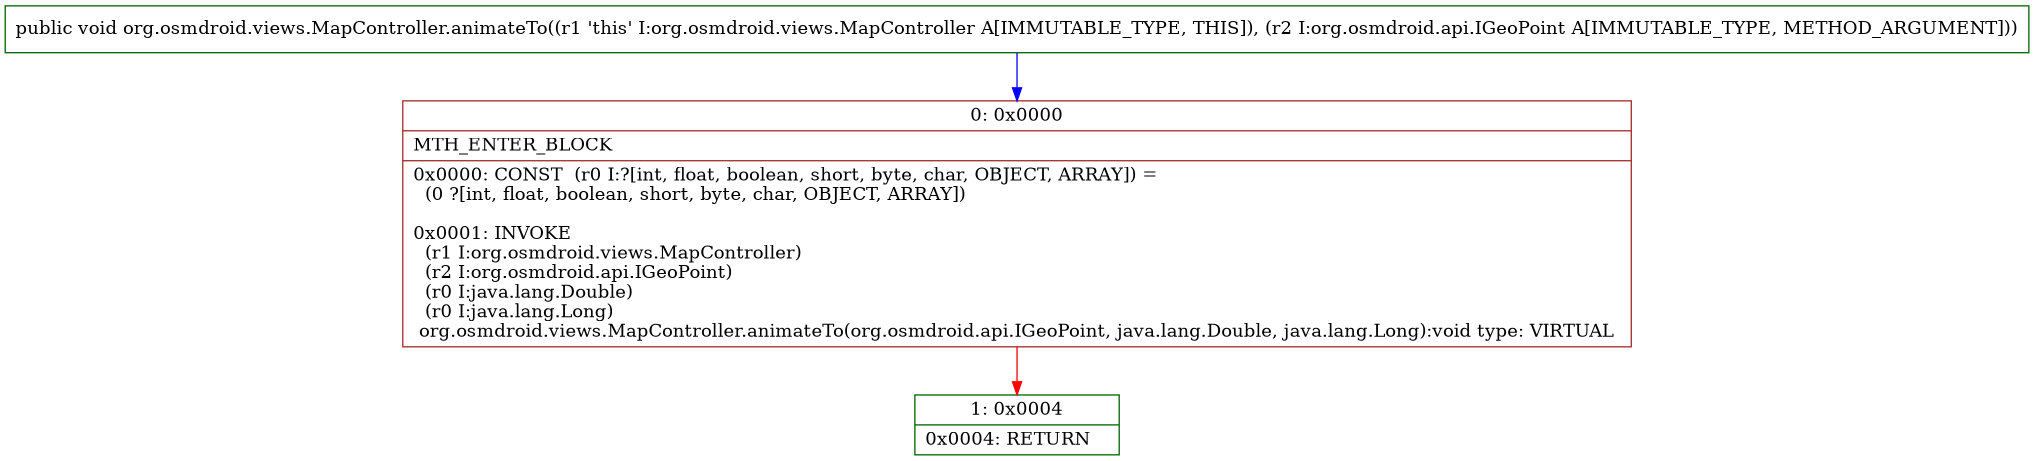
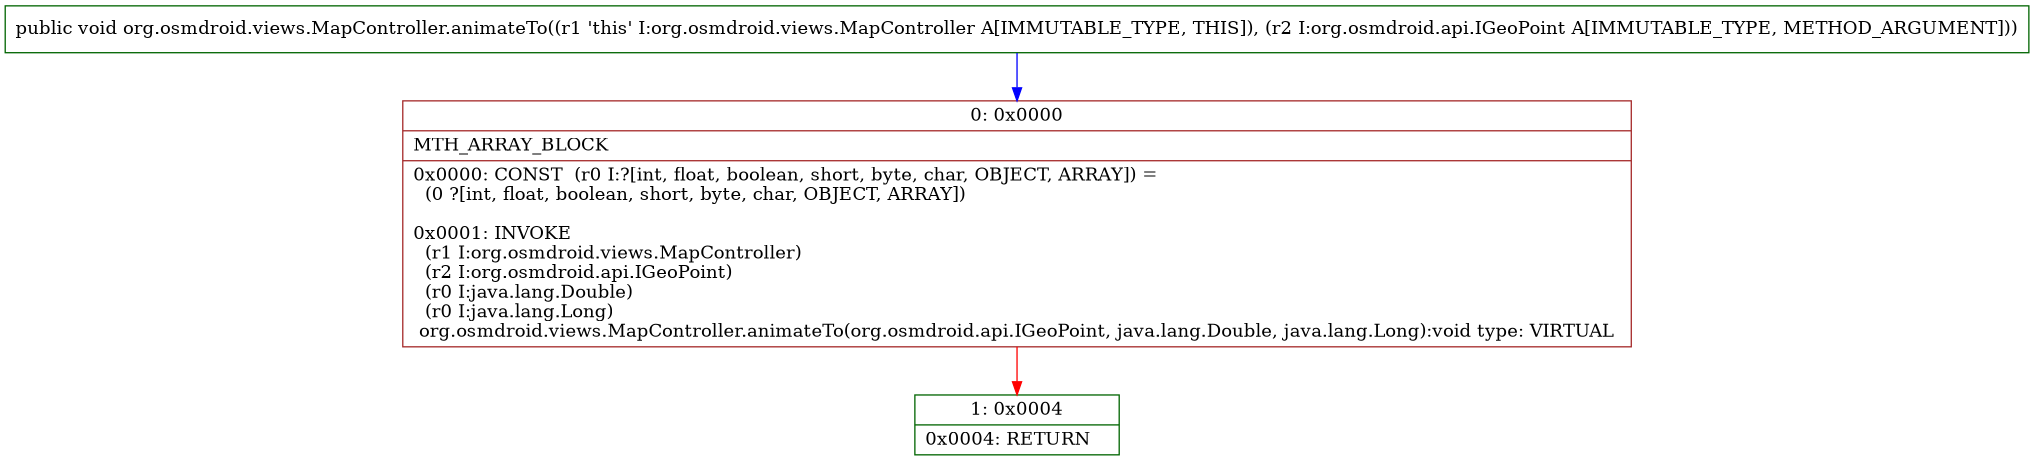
node "0: 0x0000": text "MTH_ENTER_BLOCK" -> "MTH_ARRAY_BLOCK"
